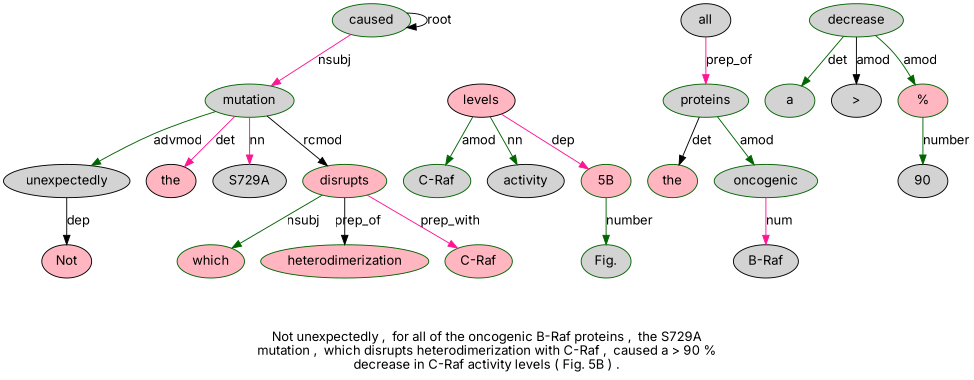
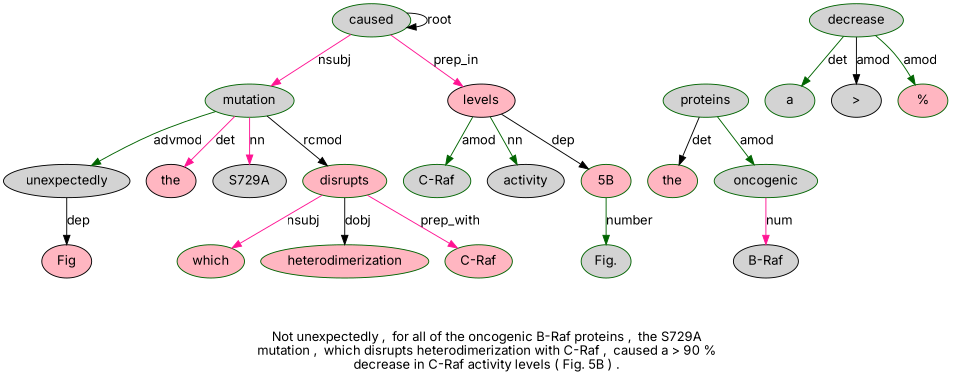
node "all": removed
edge "caused" -> "levels": added, label "prep_in"
edge "levels" -> "5B": color deeppink -> black
node "90": removed
edge "disrupts" -> "which": color darkgreen -> deeppink
edge "disrupts" -> "heterodimerization": label "prep_of" -> "dobj"
node "Not": label "Not" -> "Fig"
